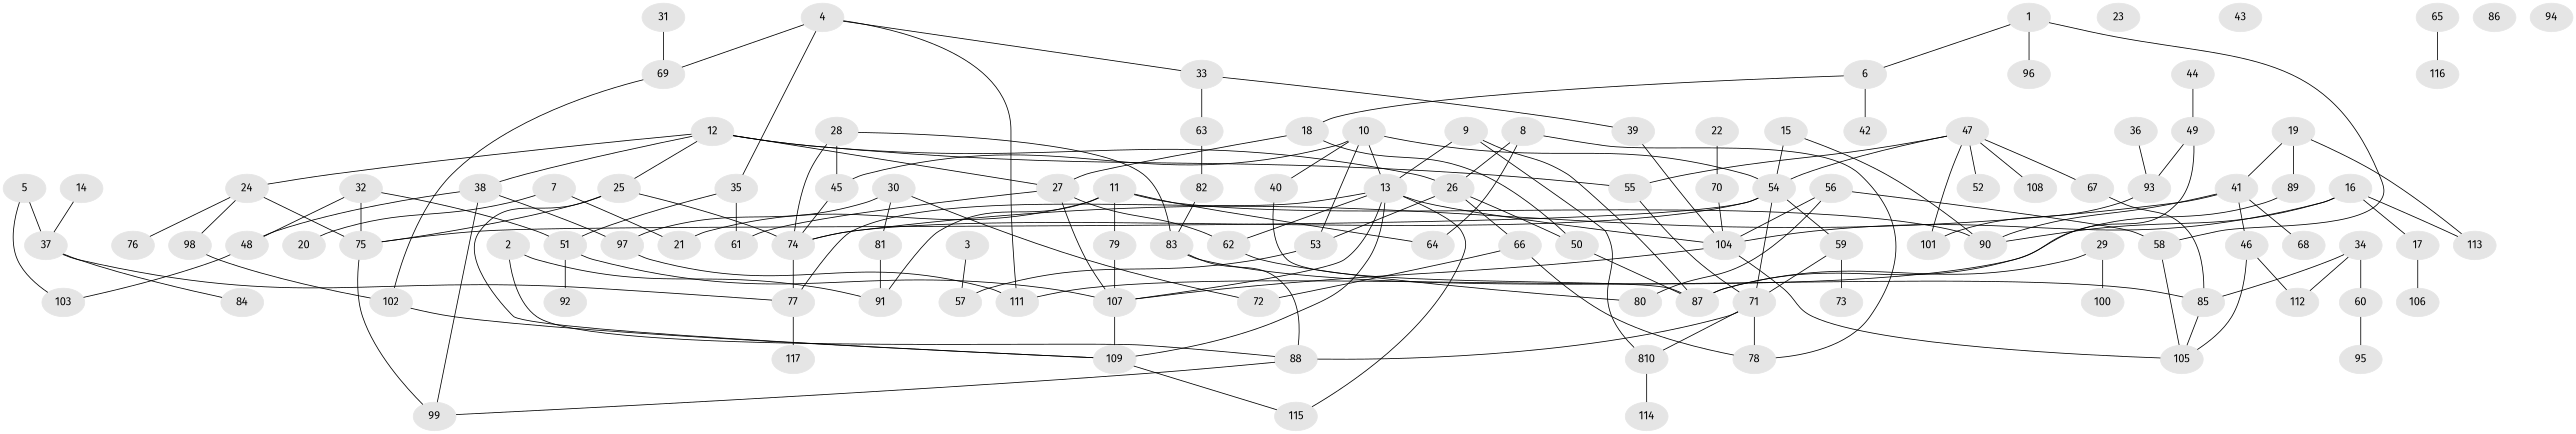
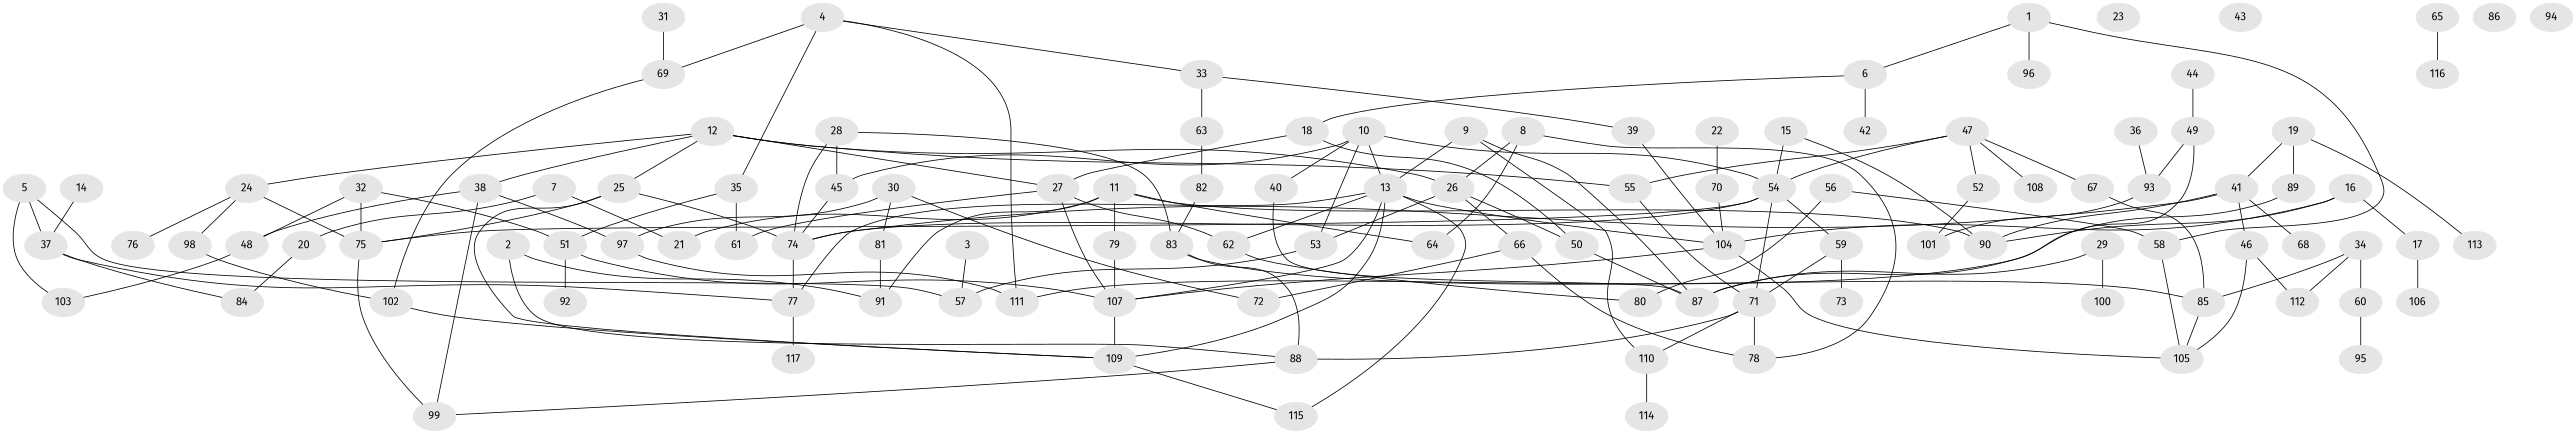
edge "47" -- "101": now "52" -- "101"
edge "16" -- "113": removed
edge "56" -- "104": removed
edge "20" -- "84": added
edge "5" -- "57": added
node "810": label "810" -> "110"
